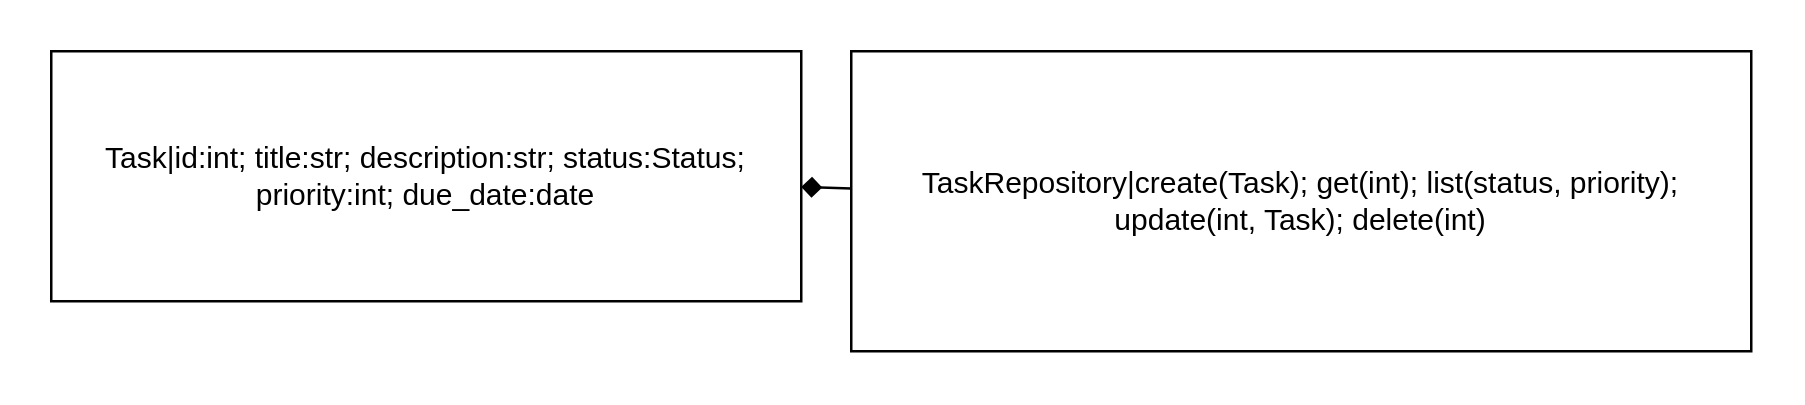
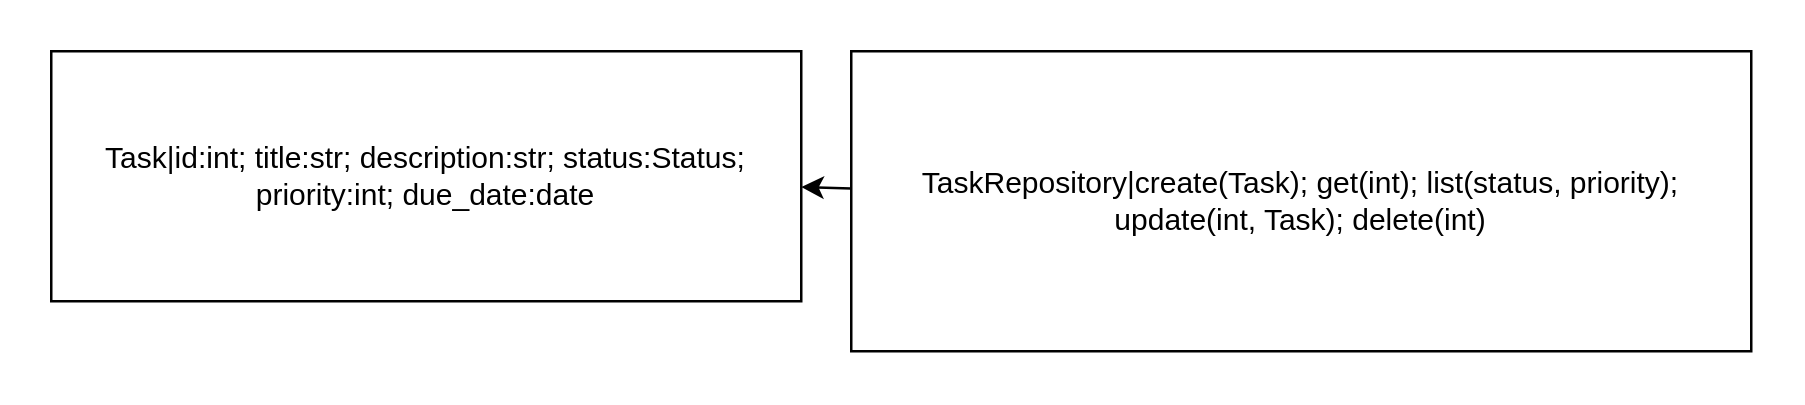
edge "TaskRepository|create(Task); get(int); list(status, priority); update(int, Task); delete(int)" -> "Task|id:int; title:str; description:str; status:Status; priority:int; due_date:date": arrowhead diamond -> classic
